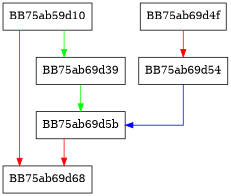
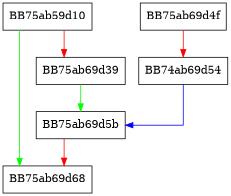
edge "BB75ab59d10" -> "BB75ab69d39": color green -> red
node "BB75ab69d54": label "BB75ab69d54" -> "BB74ab69d54"
edge "BB75ab59d10" -> "BB75ab69d68": color red -> green
